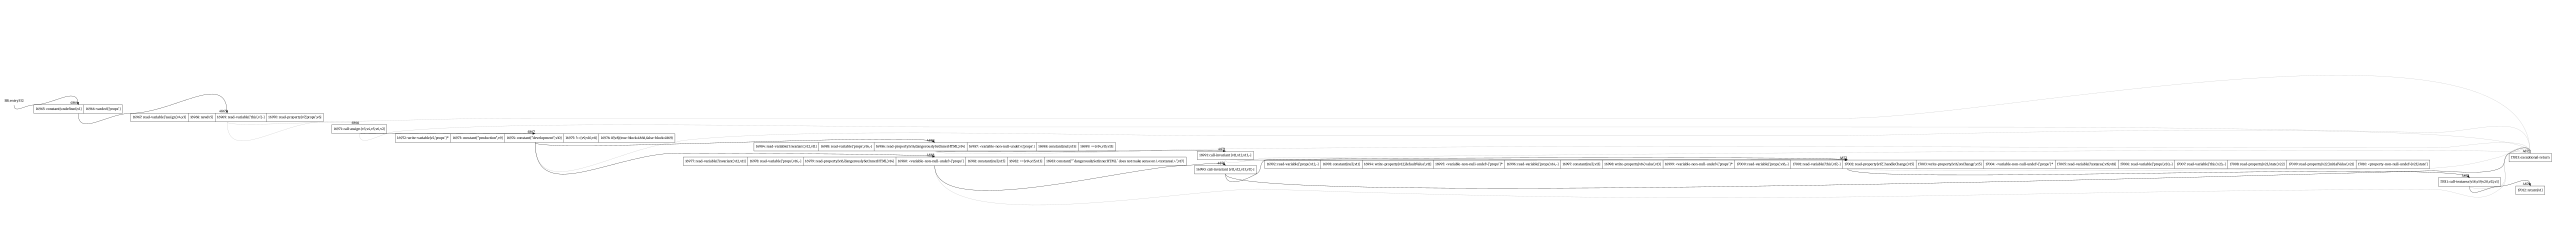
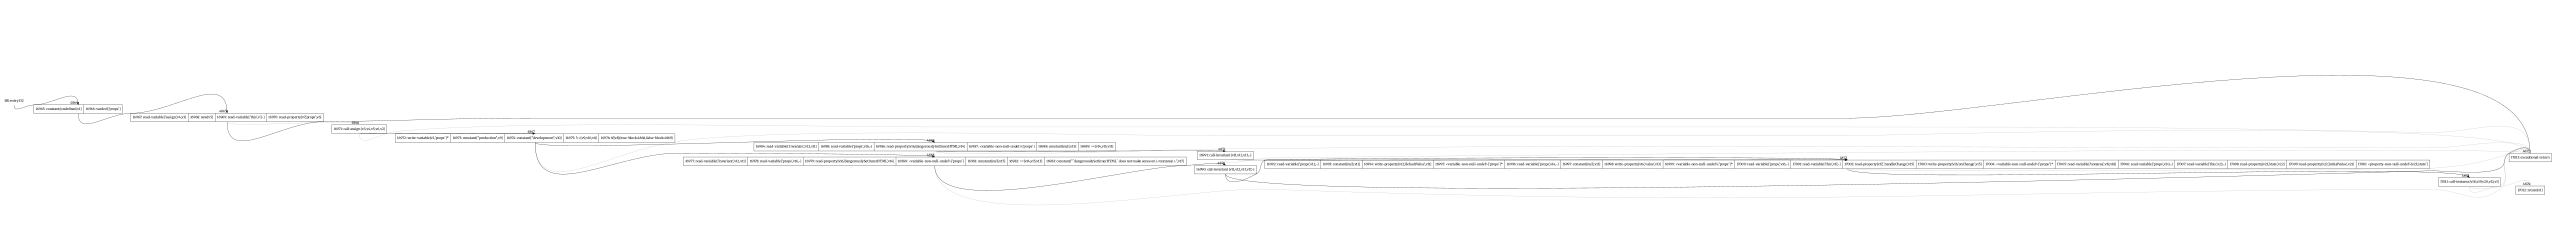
edge "16967: read-variable['assign',v4,v3]" -> "17013: exceptional-return": color gray -> black
edge "17011: call-textarea [v18,v19,v20,v21,v1]" -> "17012: return[v1]": color black -> gray
